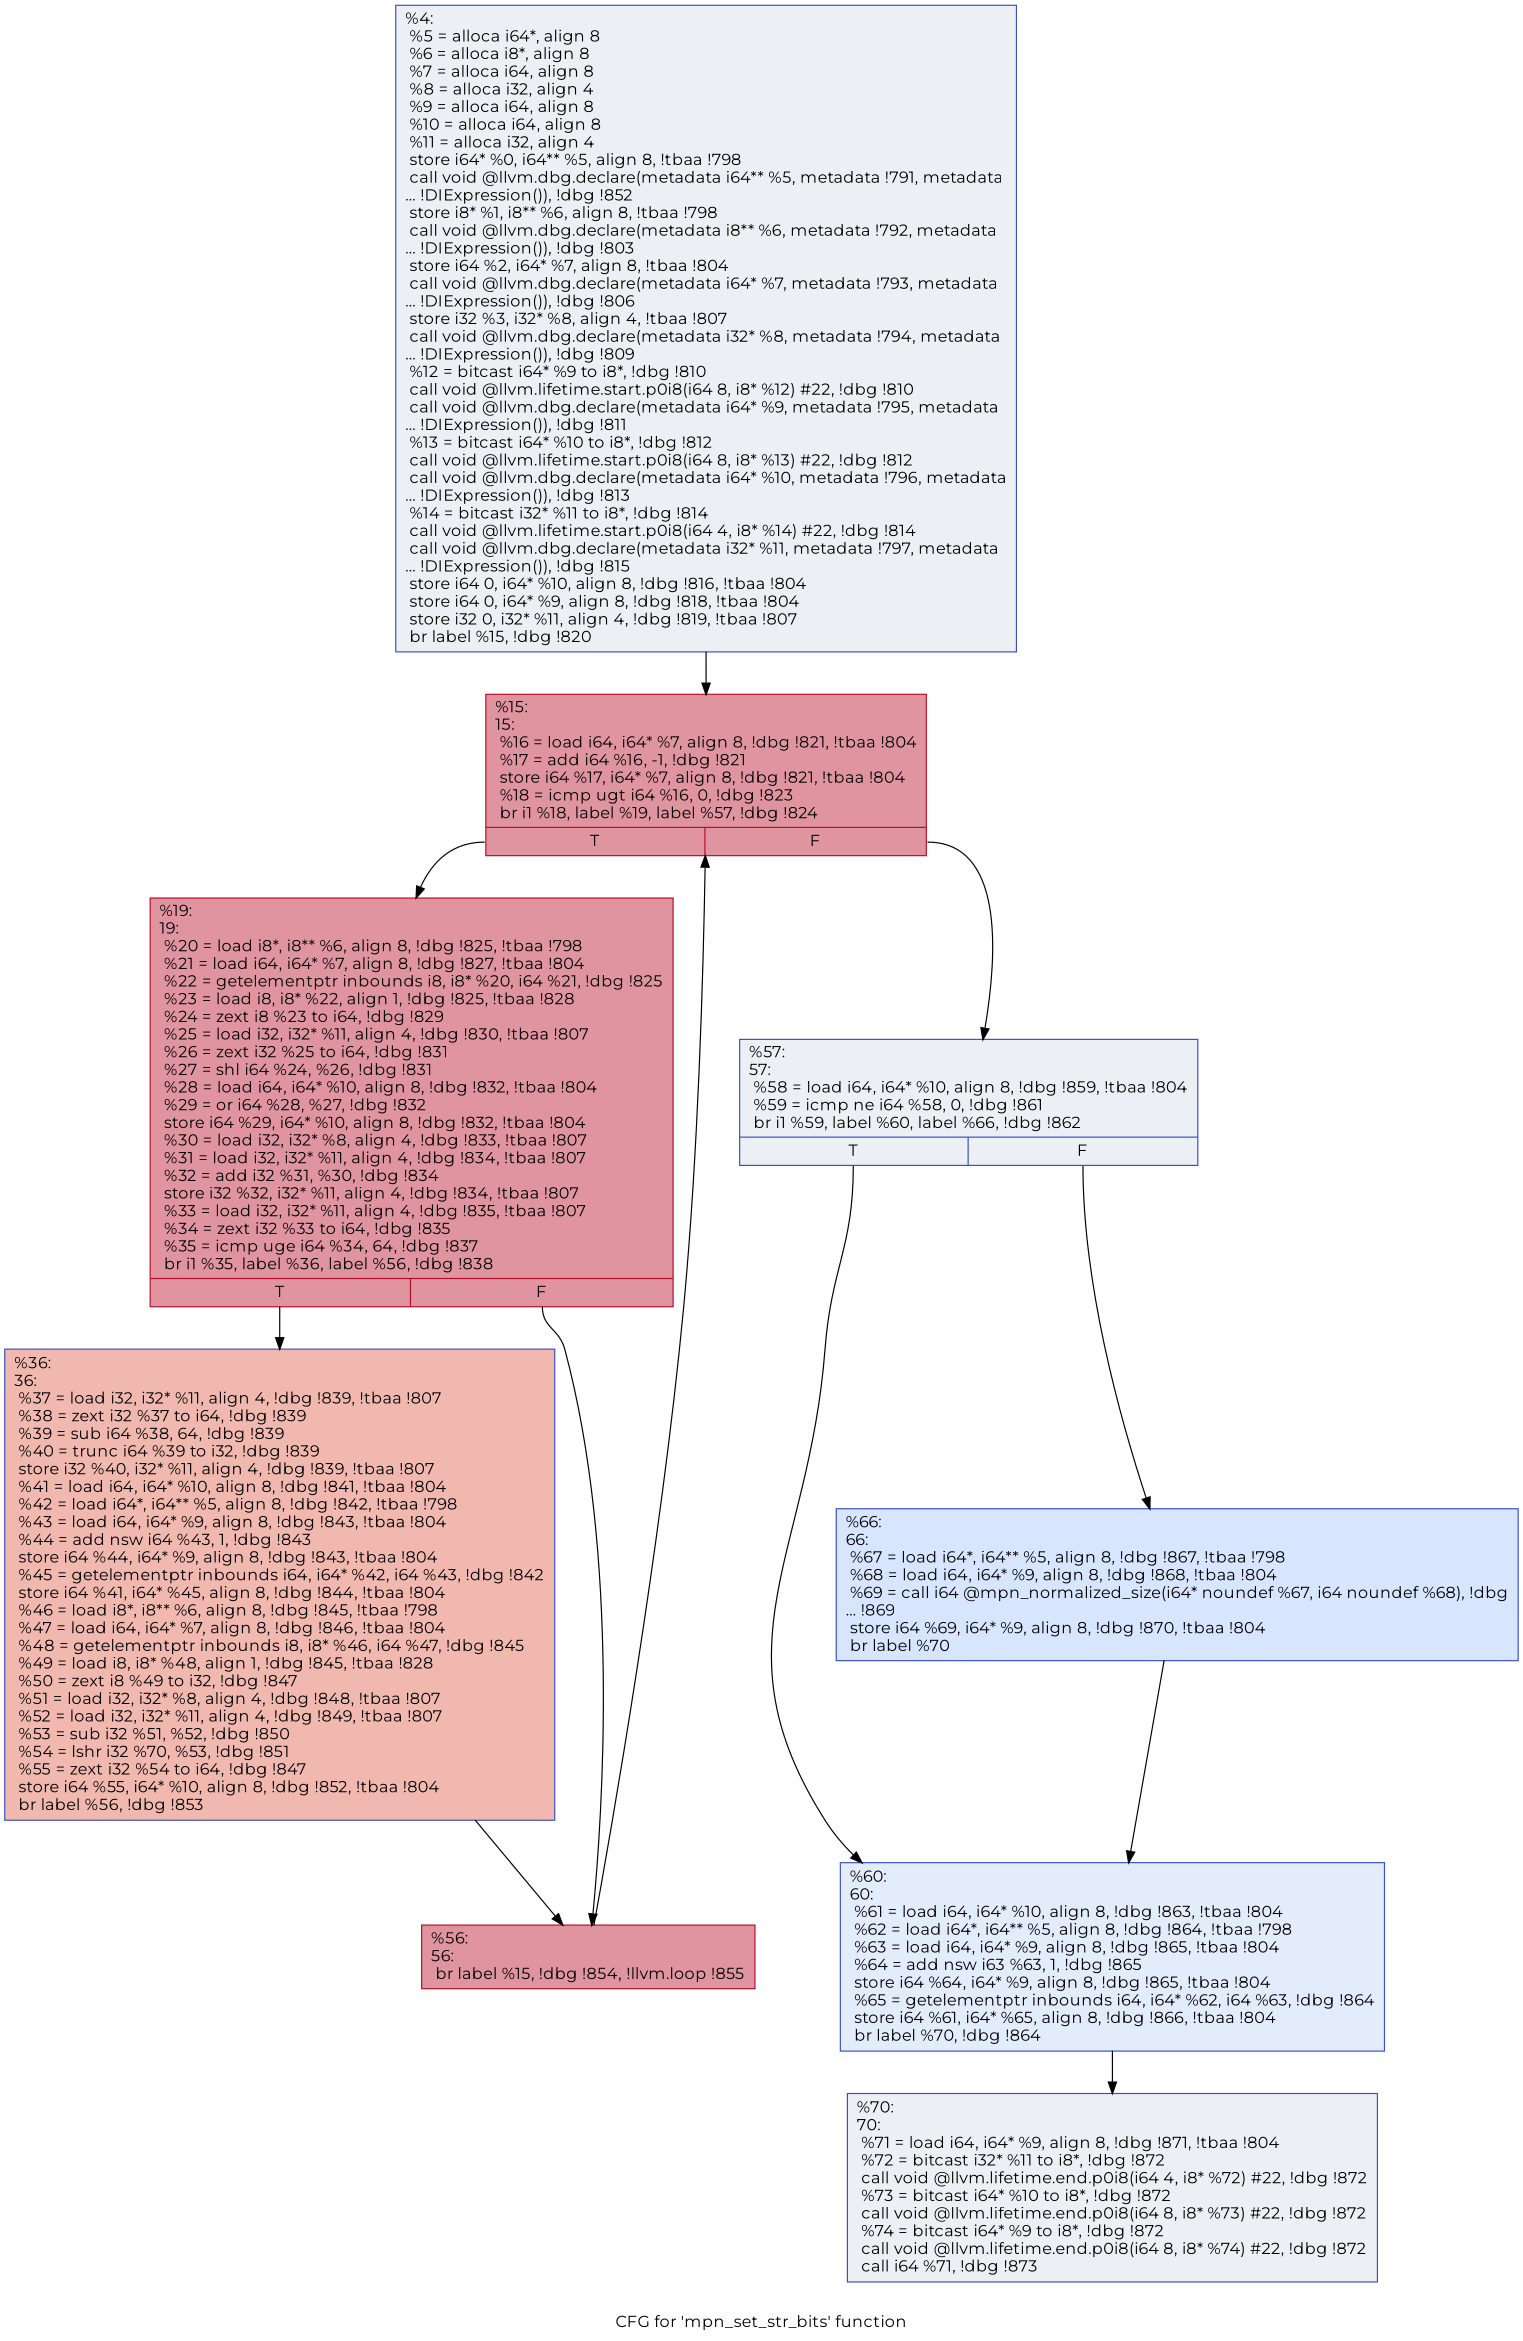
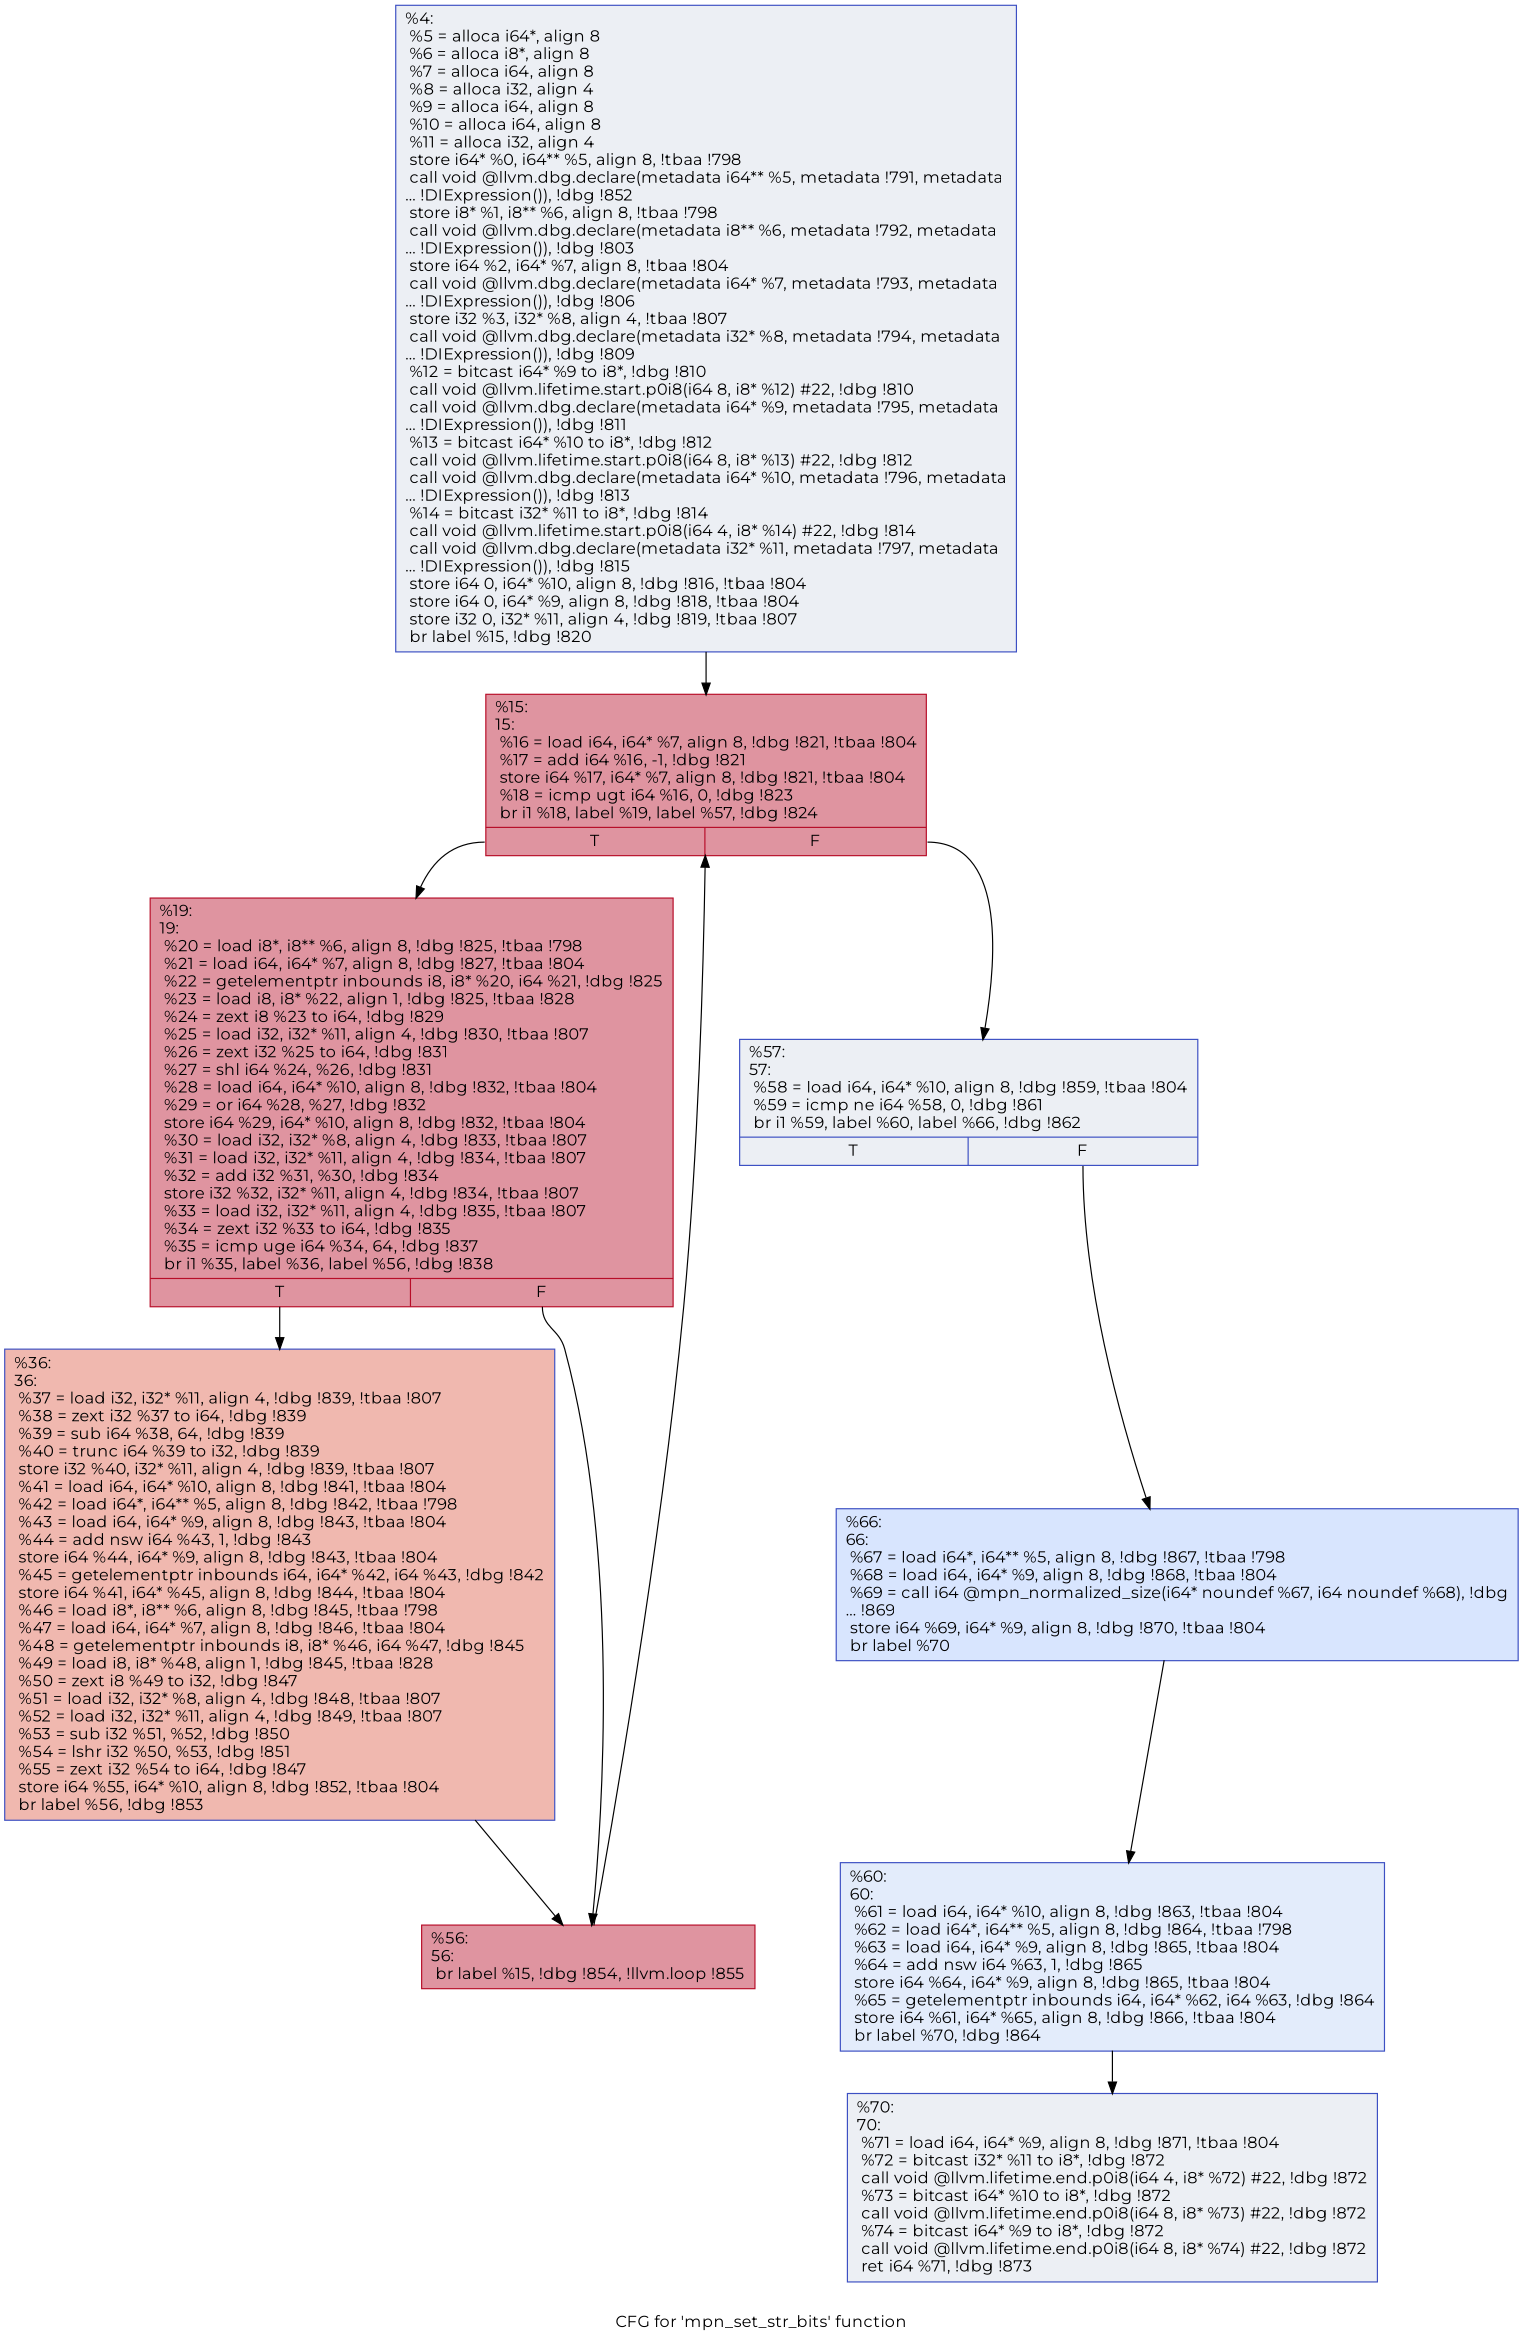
edge "%57:" -> "%60:": removed
node "%36:": text "%54 = lshr i32 %70, %53, !dbg !851" -> "%54 = lshr i32 %50, %53, !dbg !851"
node "%60:": text "%64 = add nsw i63 %63, 1, !dbg !865" -> "%64 = add nsw i64 %63, 1, !dbg !865"
node "%70:": text "call i64 %71, !dbg !873" -> "ret i64 %71, !dbg !873"
